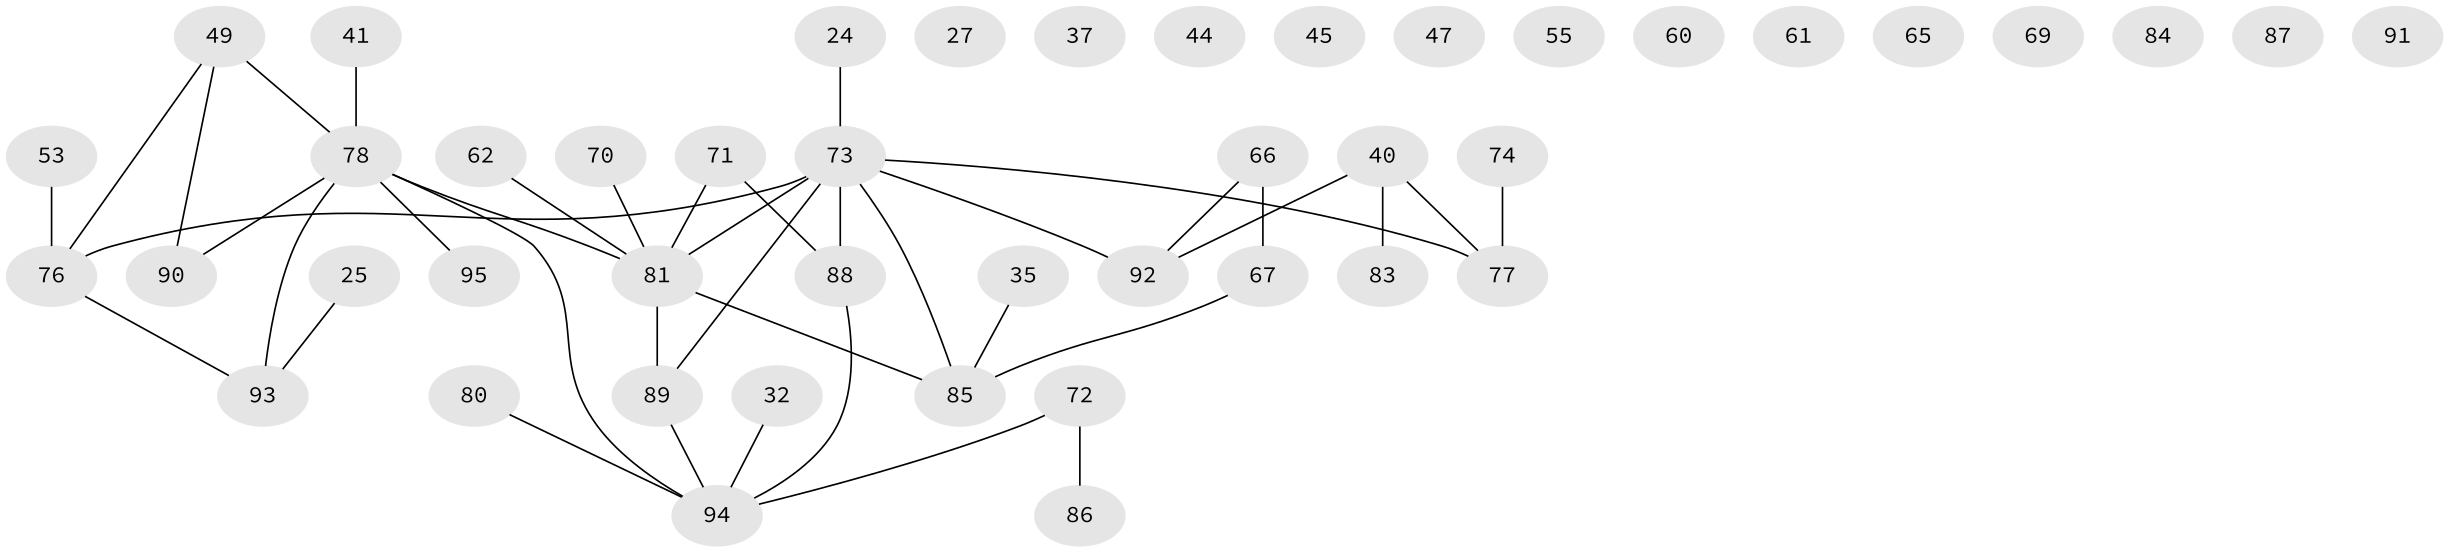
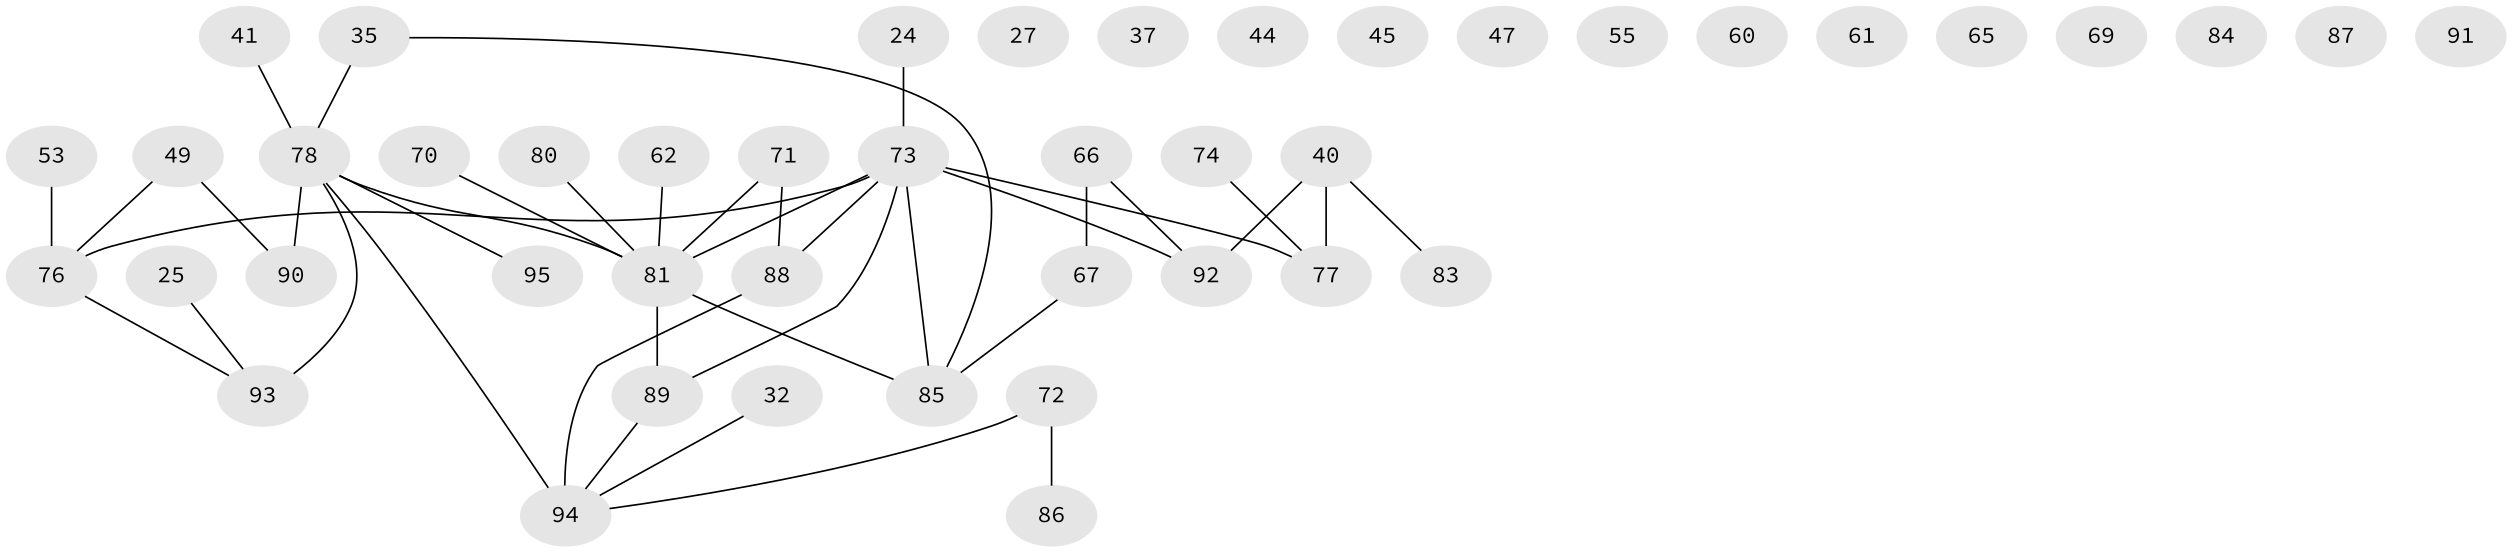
edge "49" -- "78": now "35" -- "78"
edge "80" -- "94": now "80" -- "81"
